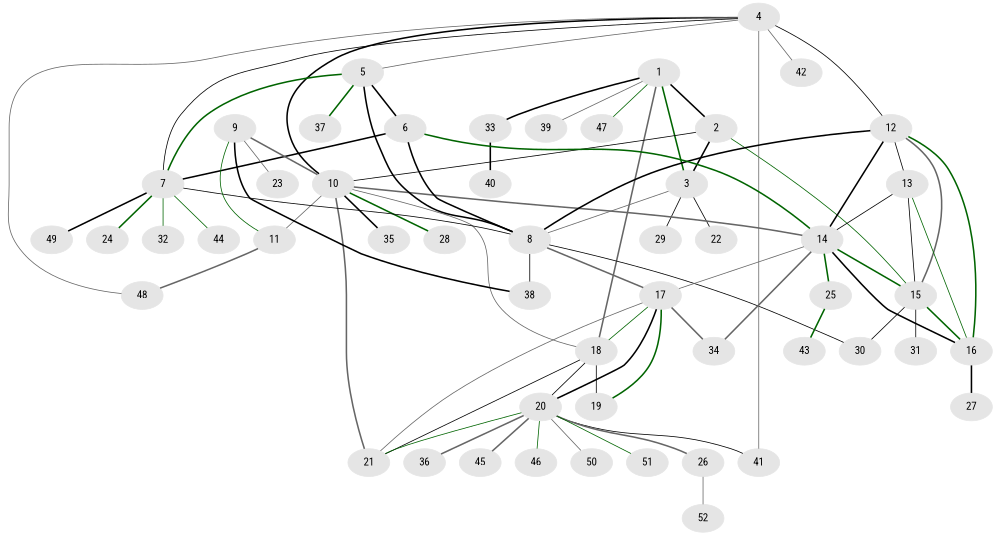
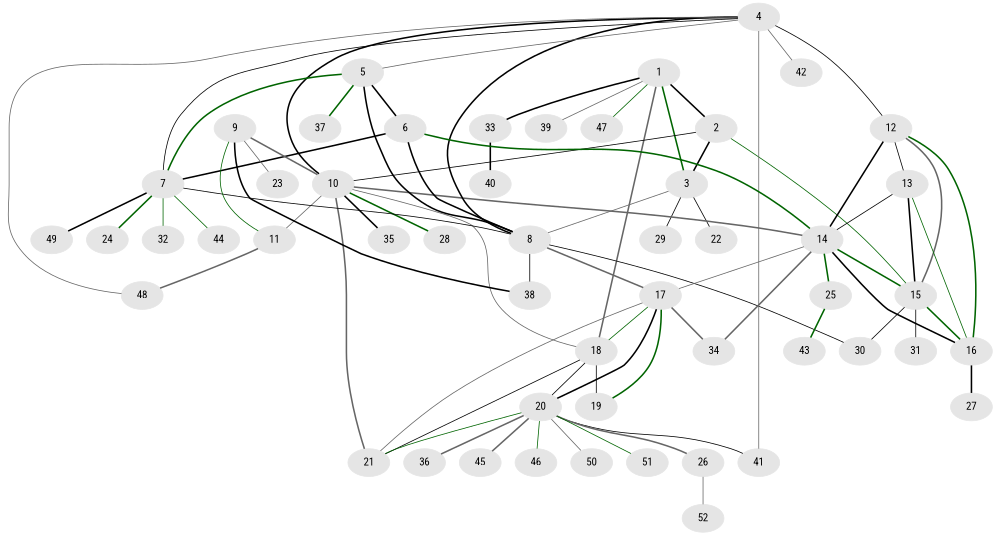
edge "12" -- "8": now "4" -- "8"
edge "13" -- "15": style solid -> bold
